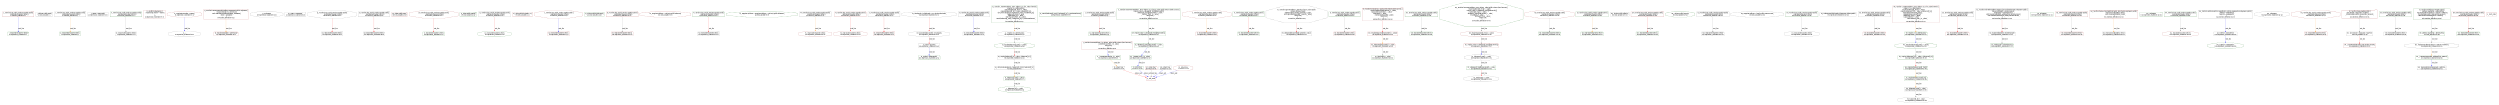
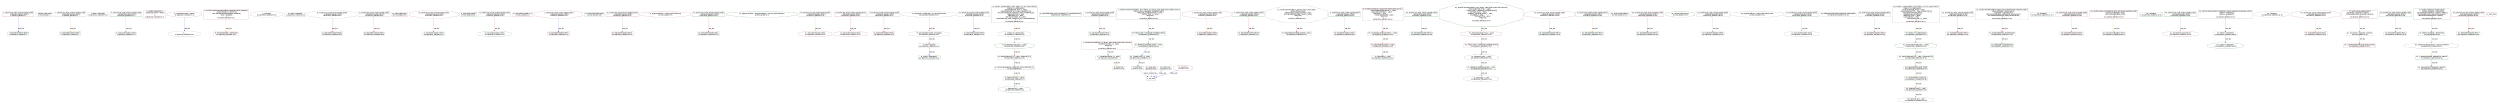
edge "79_ return true; 544-return-80-80" -> "0_ exit_node": removed, label "return_exit"
